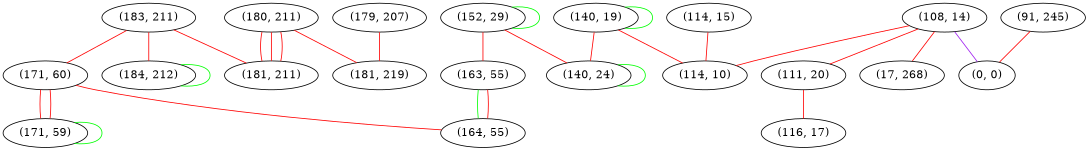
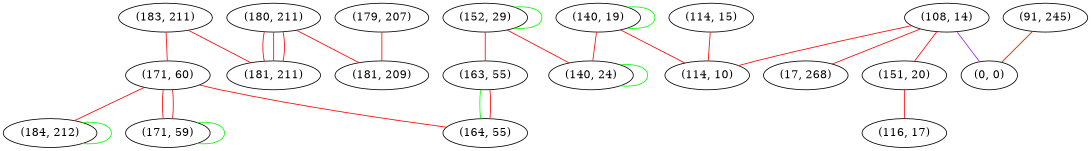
edge "(183, 211)" -- "(184, 212)": now "(171, 60)" -- "(184, 212)"
node "(181, 219)": label "(181, 219)" -> "(181, 209)"
node "(111, 20)": label "(111, 20)" -> "(151, 20)"
